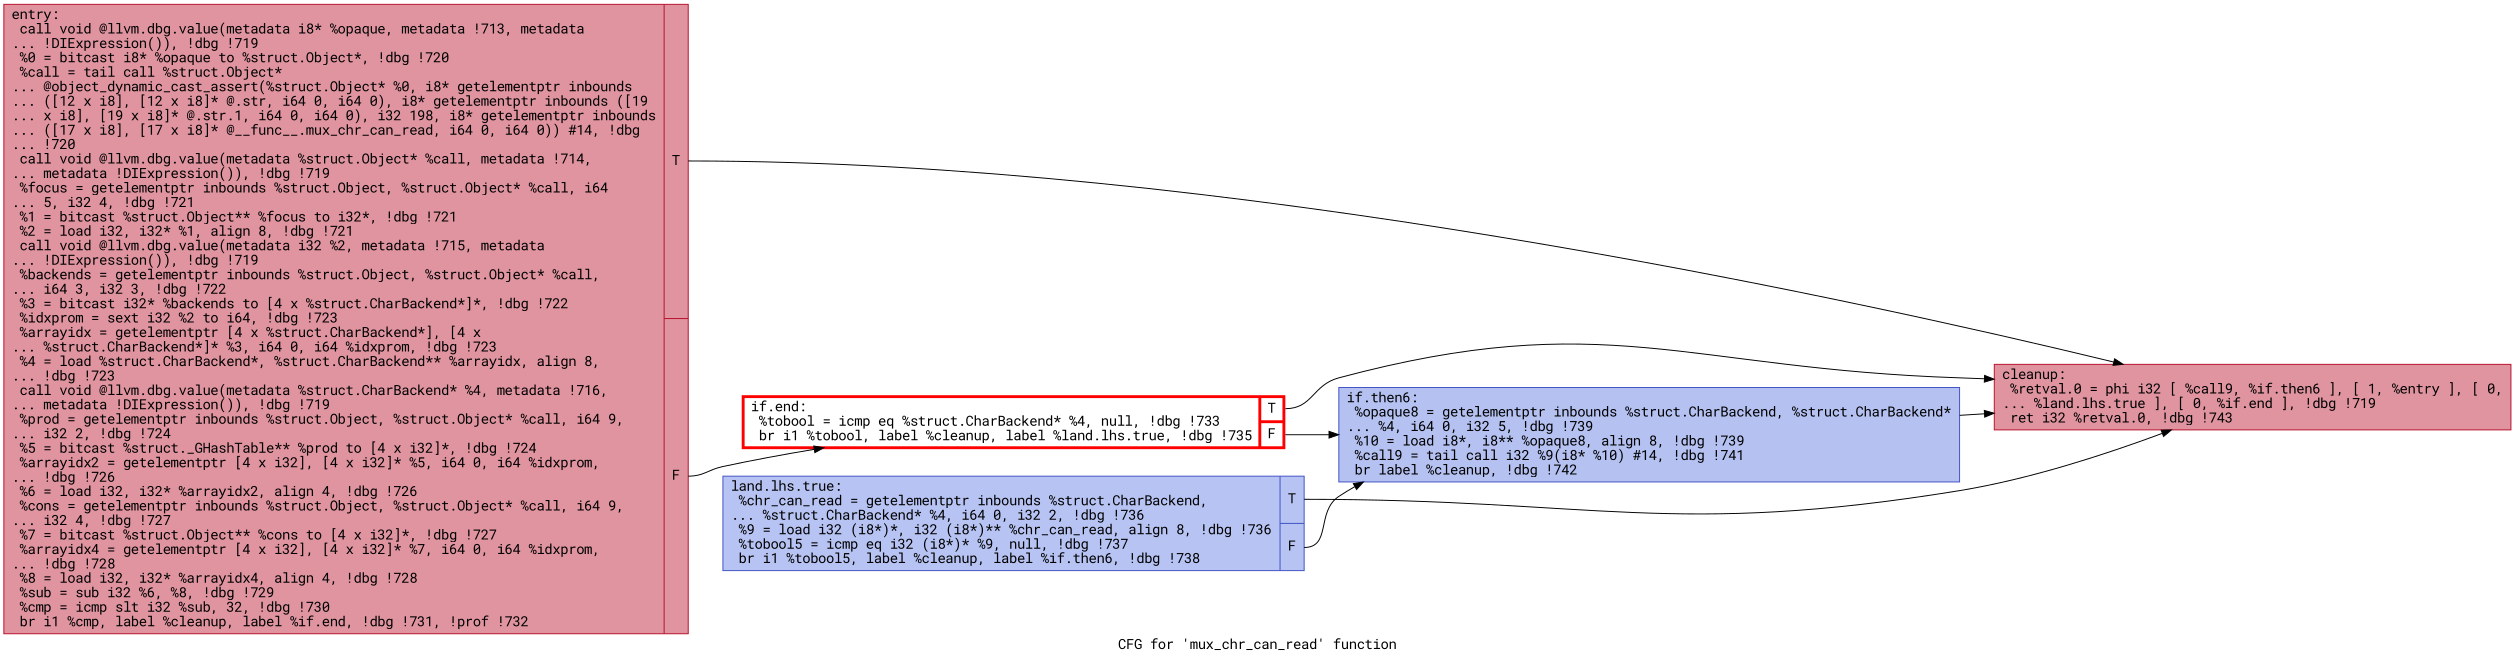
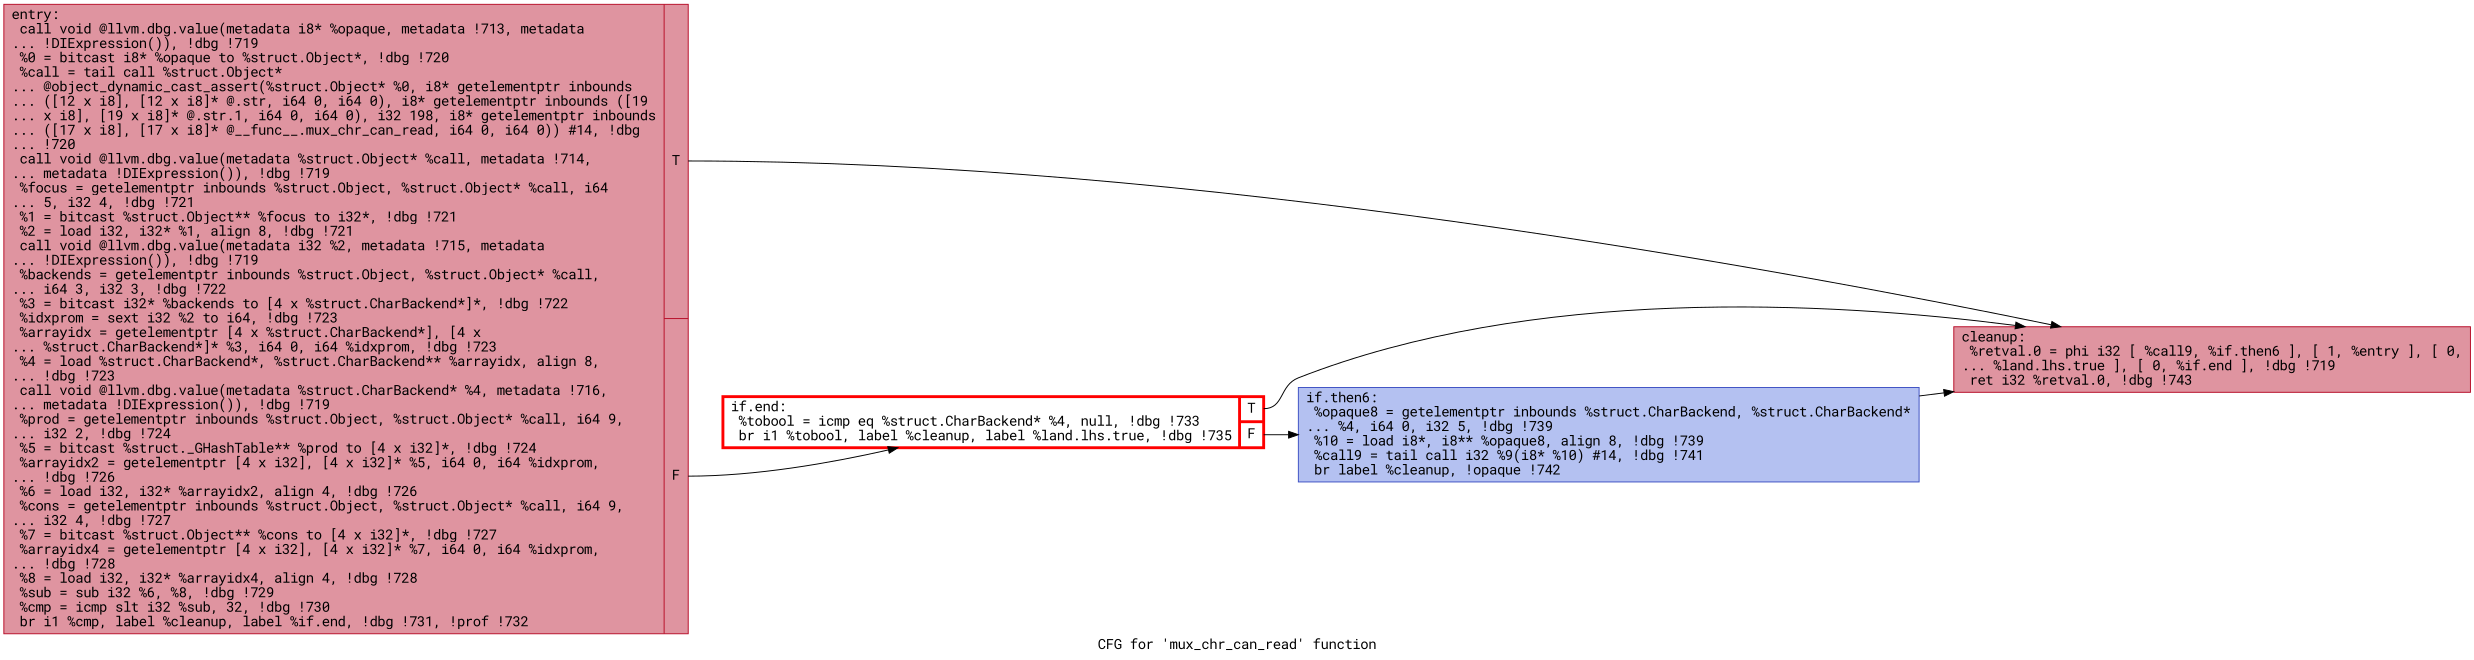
node "if.then6:": text "br label %cleanup, !dbg !742" -> "br label %cleanup, !opaque !742"
node "land.lhs.true:": removed
